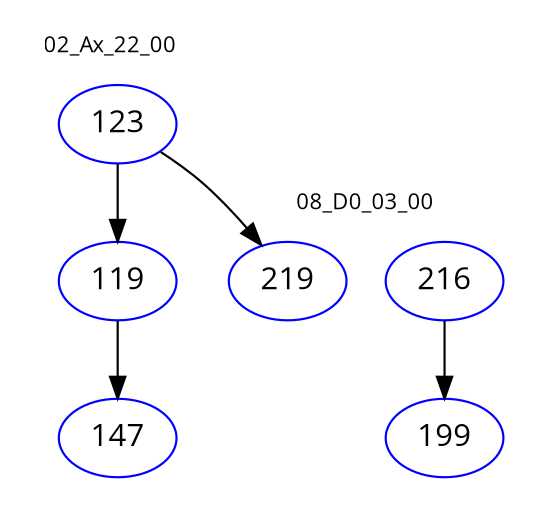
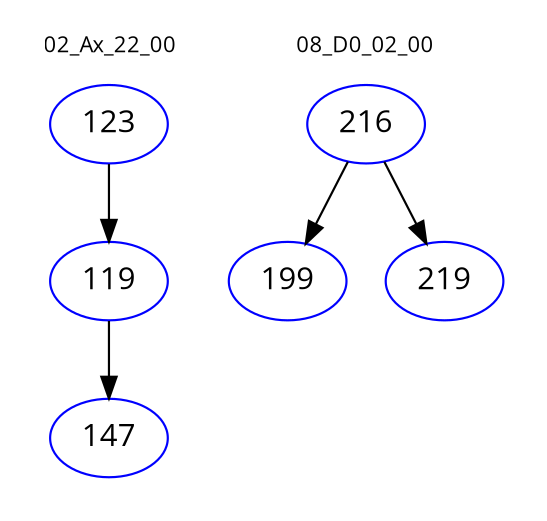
cluster "08_D0_03_00": label "08_D0_03_00" -> "08_D0_02_00"
edge "123" -> "219": now "216" -> "219"
